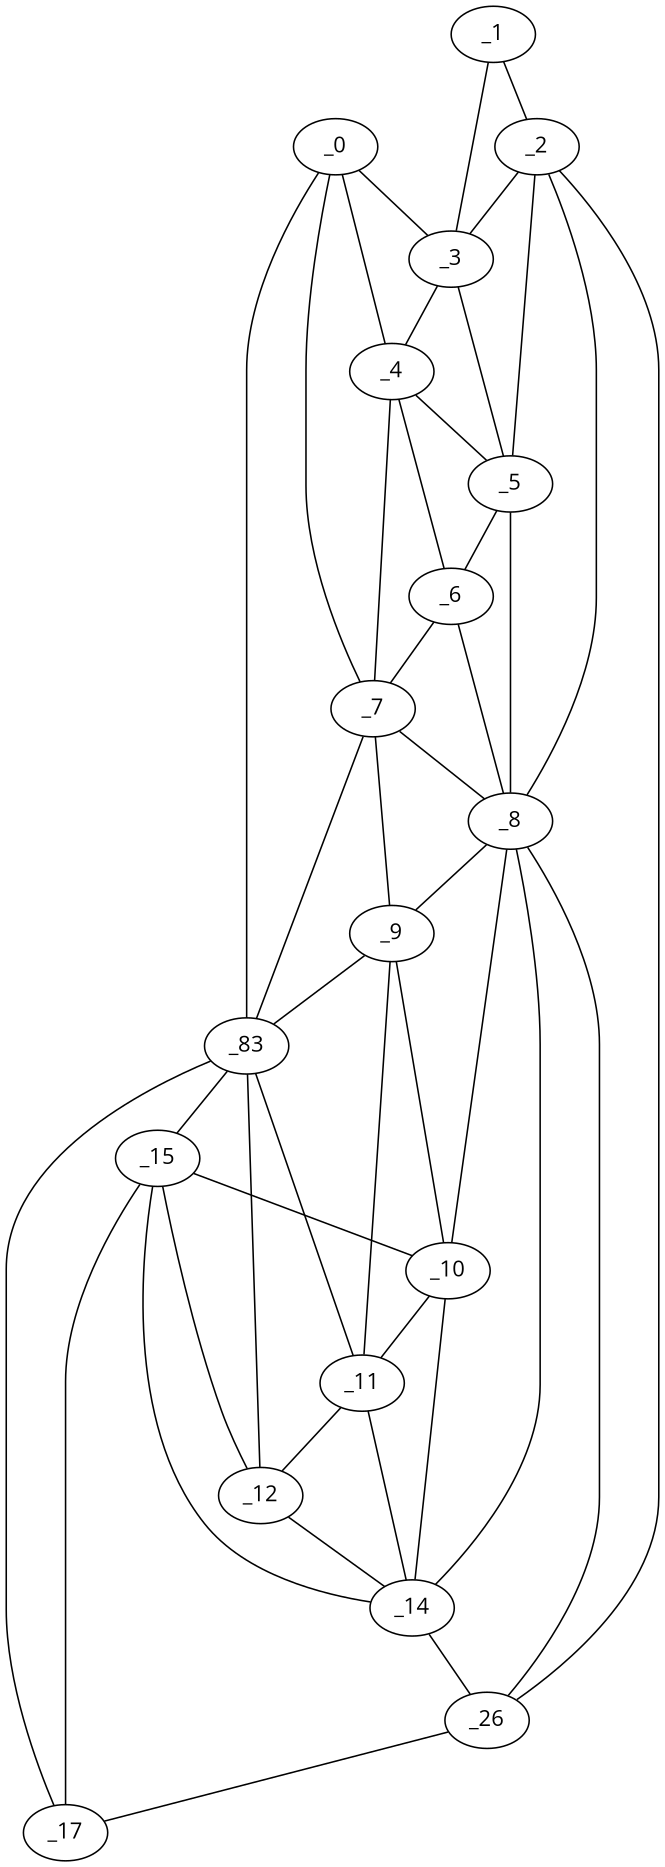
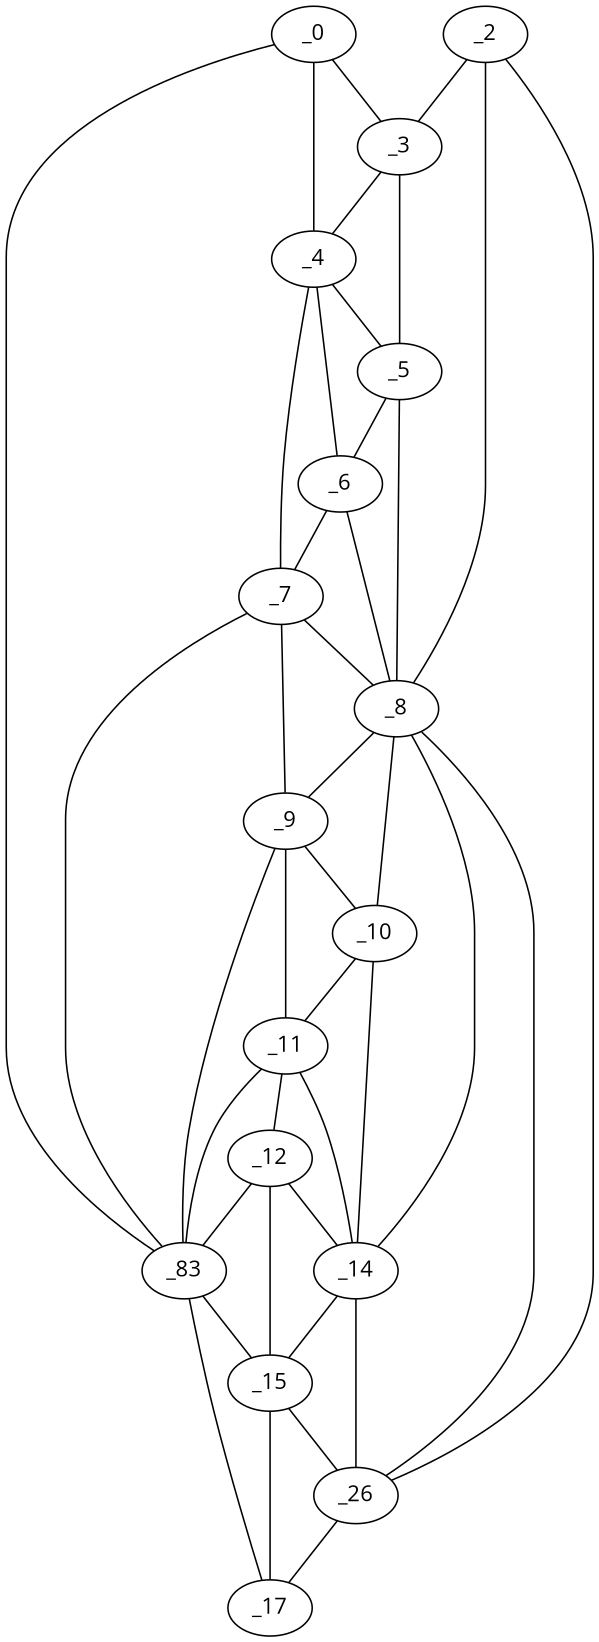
node "_1": removed
edge "_2" -- "_5": removed
edge "_0" -- "_7": removed
edge "_15" -- "_10": now "_15" -- "_26"
